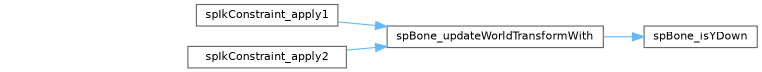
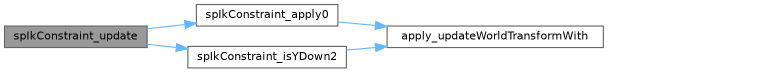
node "spIkConstraint_apply1": label "spIkConstraint_apply1" -> "spIkConstraint_apply0"
node "spIkConstraint_update": added
node "spBone_updateWorldTransformWith": label "spBone_updateWorldTransformWith" -> "apply_updateWorldTransformWith"
node "spBone_isYDown": removed
node "spIkConstraint_apply2": label "spIkConstraint_apply2" -> "spIkConstraint_isYDown2"
